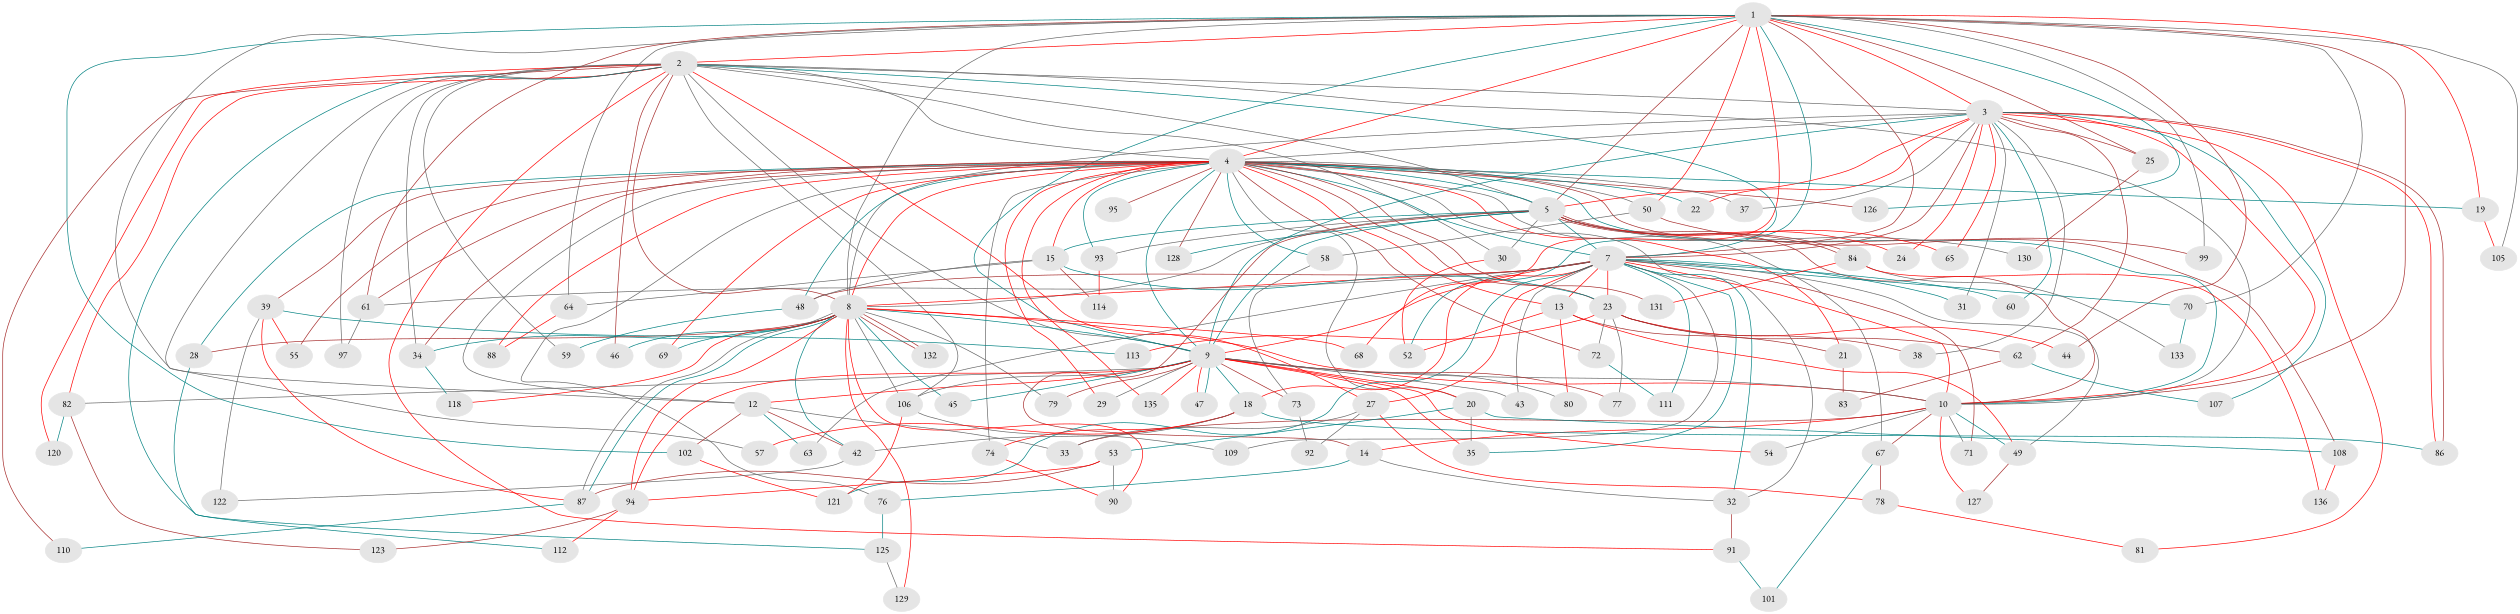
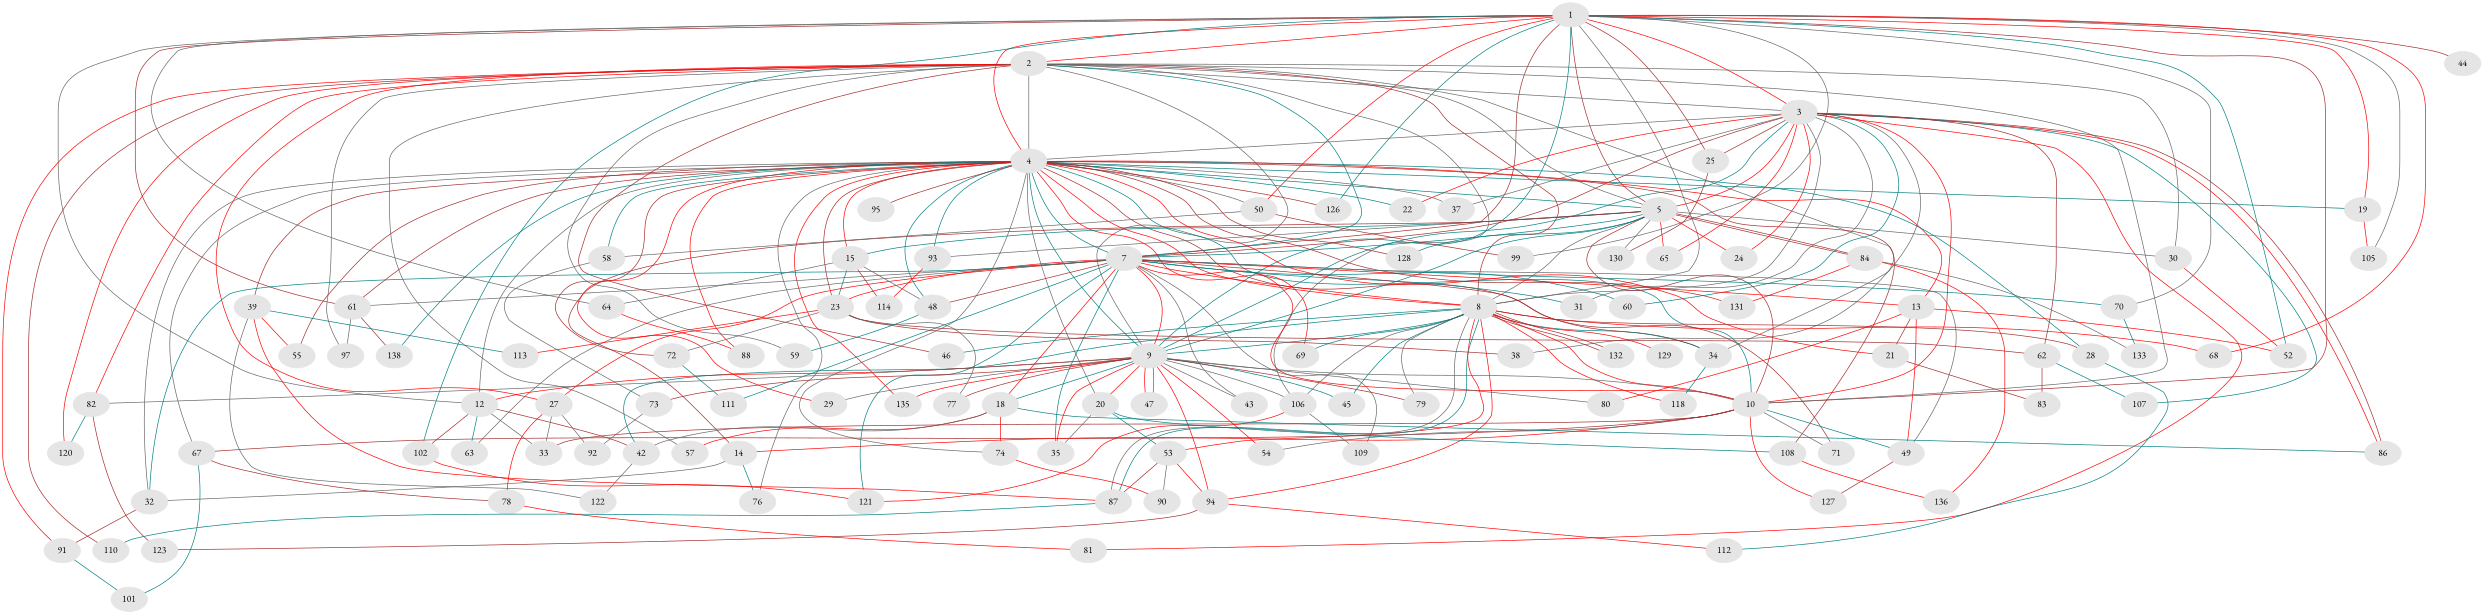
edge "23" -- "44": removed
node "138": added
edge "8" -- "90": now "8" -- "53"
node "125": removed
